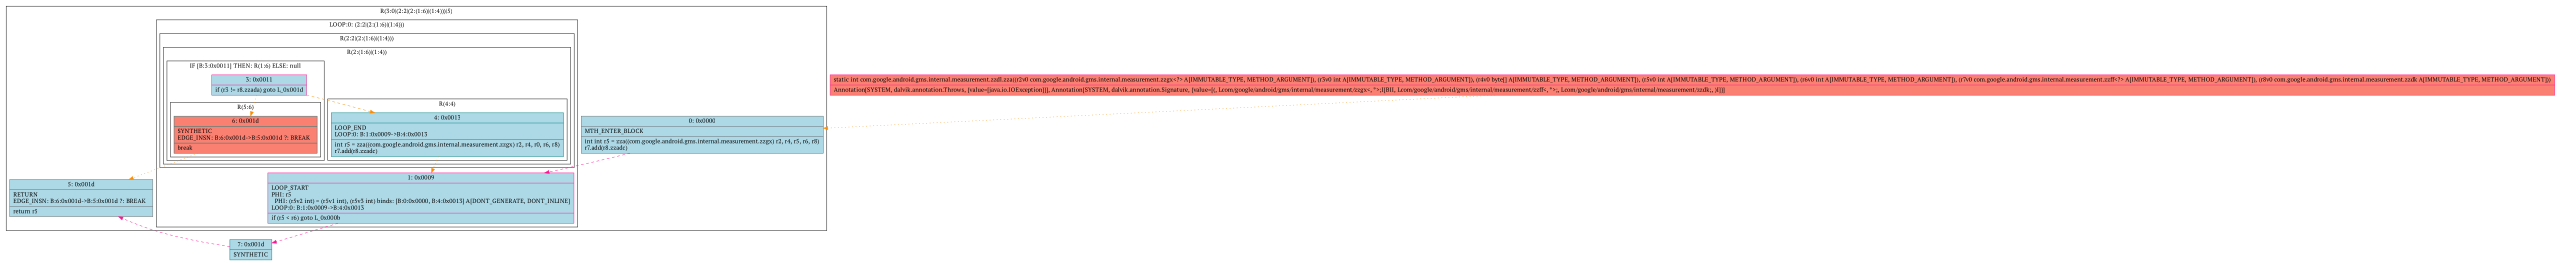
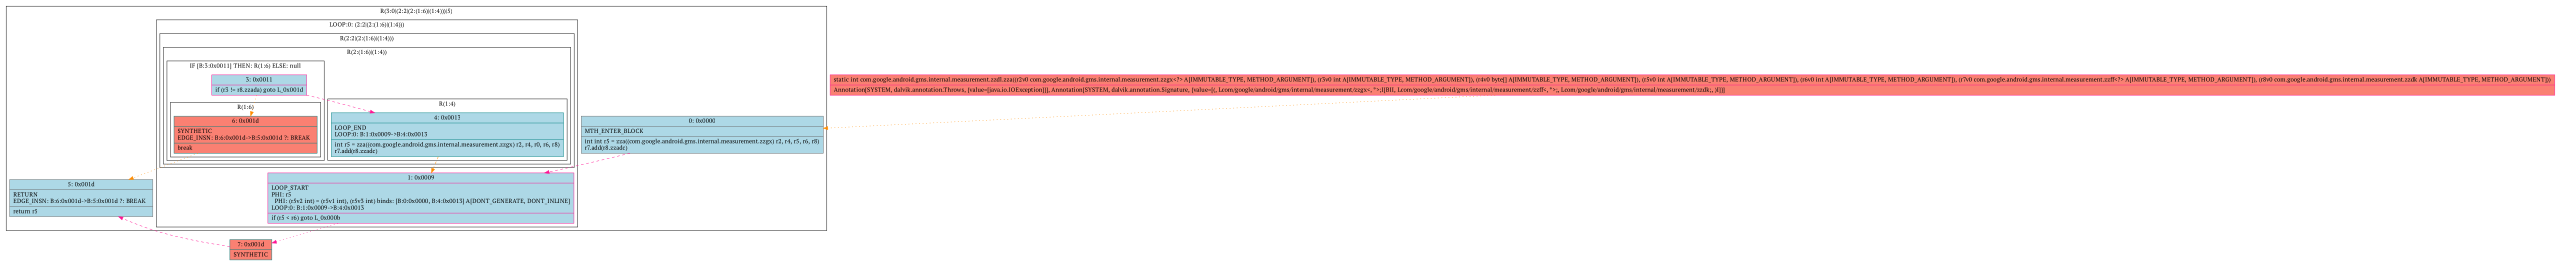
edge "3: 0x0011" -> "4: 0x0013": color darkorange -> deeppink
cluster "R(4:4)": label "R(4:4)" -> "R(1:4)"
cluster "R(5:6)": label "R(5:6)" -> "R(1:6)"
edge "4: 0x0013" -> "1: 0x0009": style dotted -> dashed
edge "1: 0x0009" -> "7: 0x001d": style dashed -> dotted
node "7: 0x001d": fillcolor lightblue -> salmon
